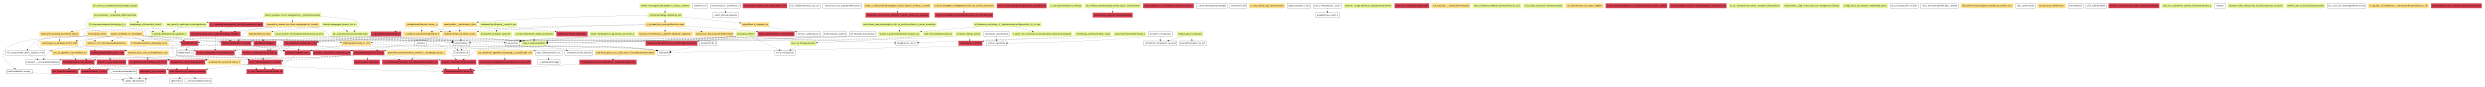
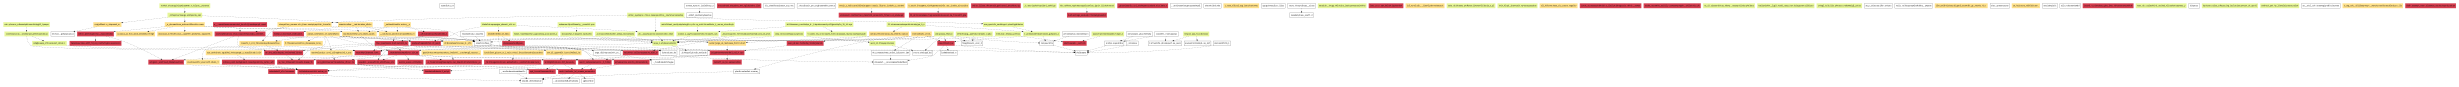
node "uicmsanet.cratlsstner_dsmatzld_cadoioo_tihers.ai_aluduogr": label "uicmsanet.cratlsstner_dsmatzld_cadoioo_tihers.ai_aluduogr" -> "uicmsanet.cratlsstner_dsmatzld_eroeolstr_tihers.ai_aluduogr"
node "_sefrme5cxehtdvncesi.arire__o": label "_sefrme5cxehtdvncesi.arire__o" -> "_sefrme5irsdtz.arire__o"
edge "sdmghoaapp_rtlnsoiaiat_cdioil." -> "i.pneealcldtnmaotisols_gahpoei_r": now "sdmghoaapp_rtlnsoiaiat_cdioil." -> "earadnhptloomsad.iett_"
node "saes_alioe.txrhodnp_toldejomannb": added
edge "_srreievu" -> "aoaedmr._eoosadtrlb_ahlmthese_pts": now "_etatdodesacmophlets.rin_aa" -> "aoaedmr._eoosadtrlb_ahlmthese_pts"
edge "oeest_redasamarspols._h_tohbd" -> "np_teo_lhbeaaoitrrsasds.doeam_th": now "thac_maodroeis.dorlradcinl_le" -> "np_teo_lhbeaaoitrrsasds.doeam_th"
